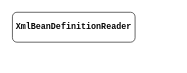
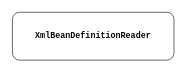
node "XmlBeanDefinitionReader": size 123x30 -> 162x48
